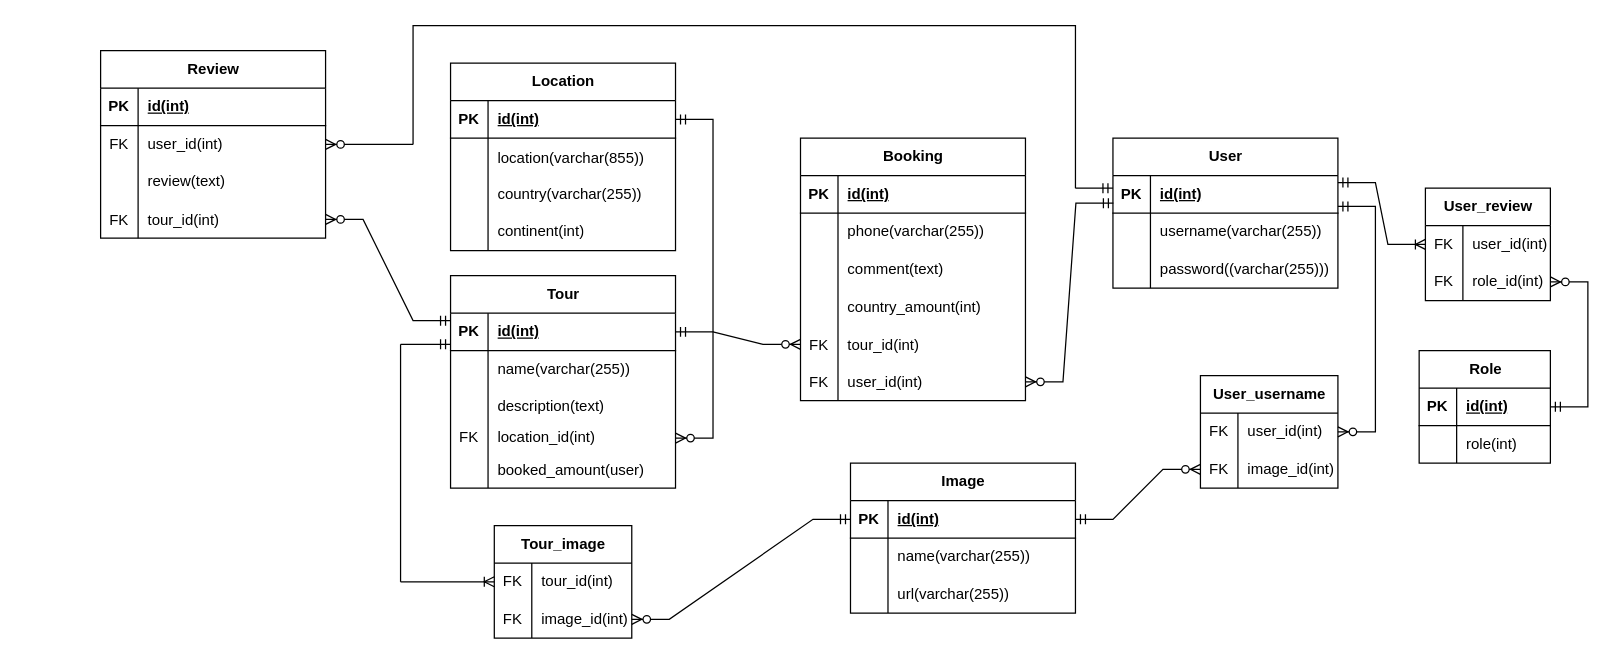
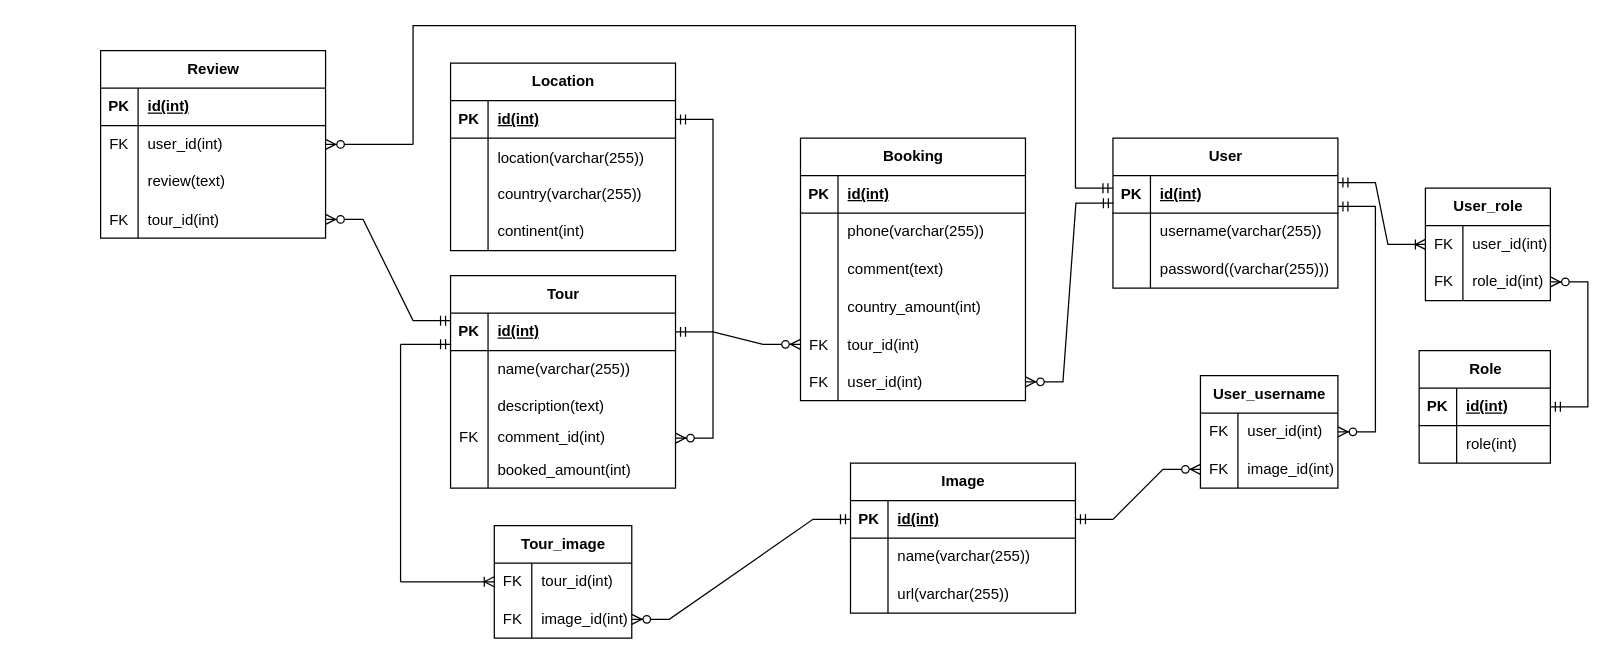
node "location(varchar(855))": label "location(varchar(855))" -> "location(varchar(255))"
node "User_review": label "User_review" -> "User_role"
node "location_id(int)": label "location_id(int)" -> "comment_id(int)"
node "booked_amount(user)": label "booked_amount(user)" -> "booked_amount(int)"
